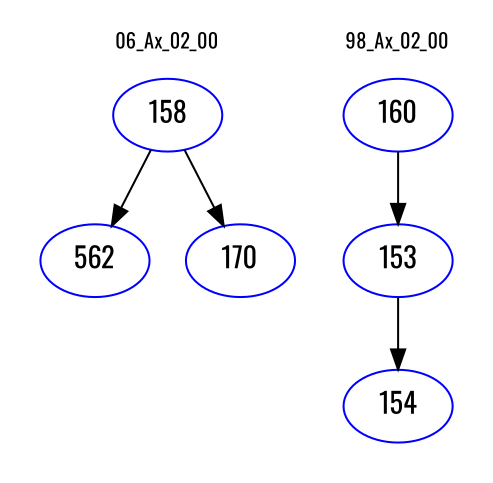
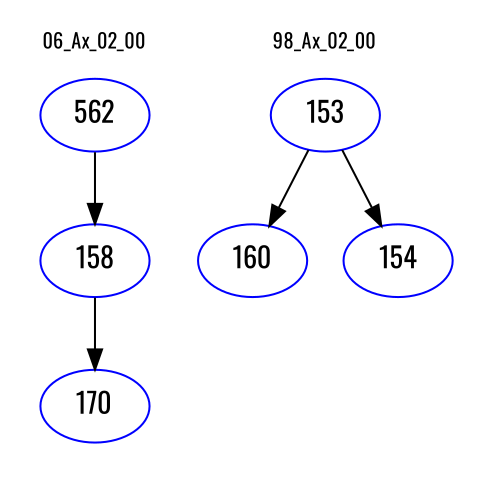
edge "160" -> "153": reversed
edge "158" -> "562": reversed
